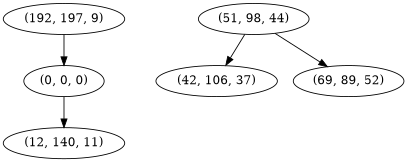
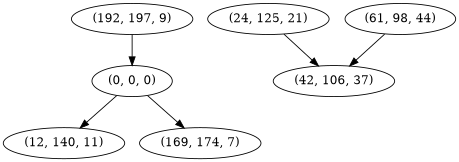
node "(51, 98, 44)": label "(51, 98, 44)" -> "(61, 98, 44)"
node "(24, 125, 21)": added
node "(69, 89, 52)": removed
node "(169, 174, 7)": added
